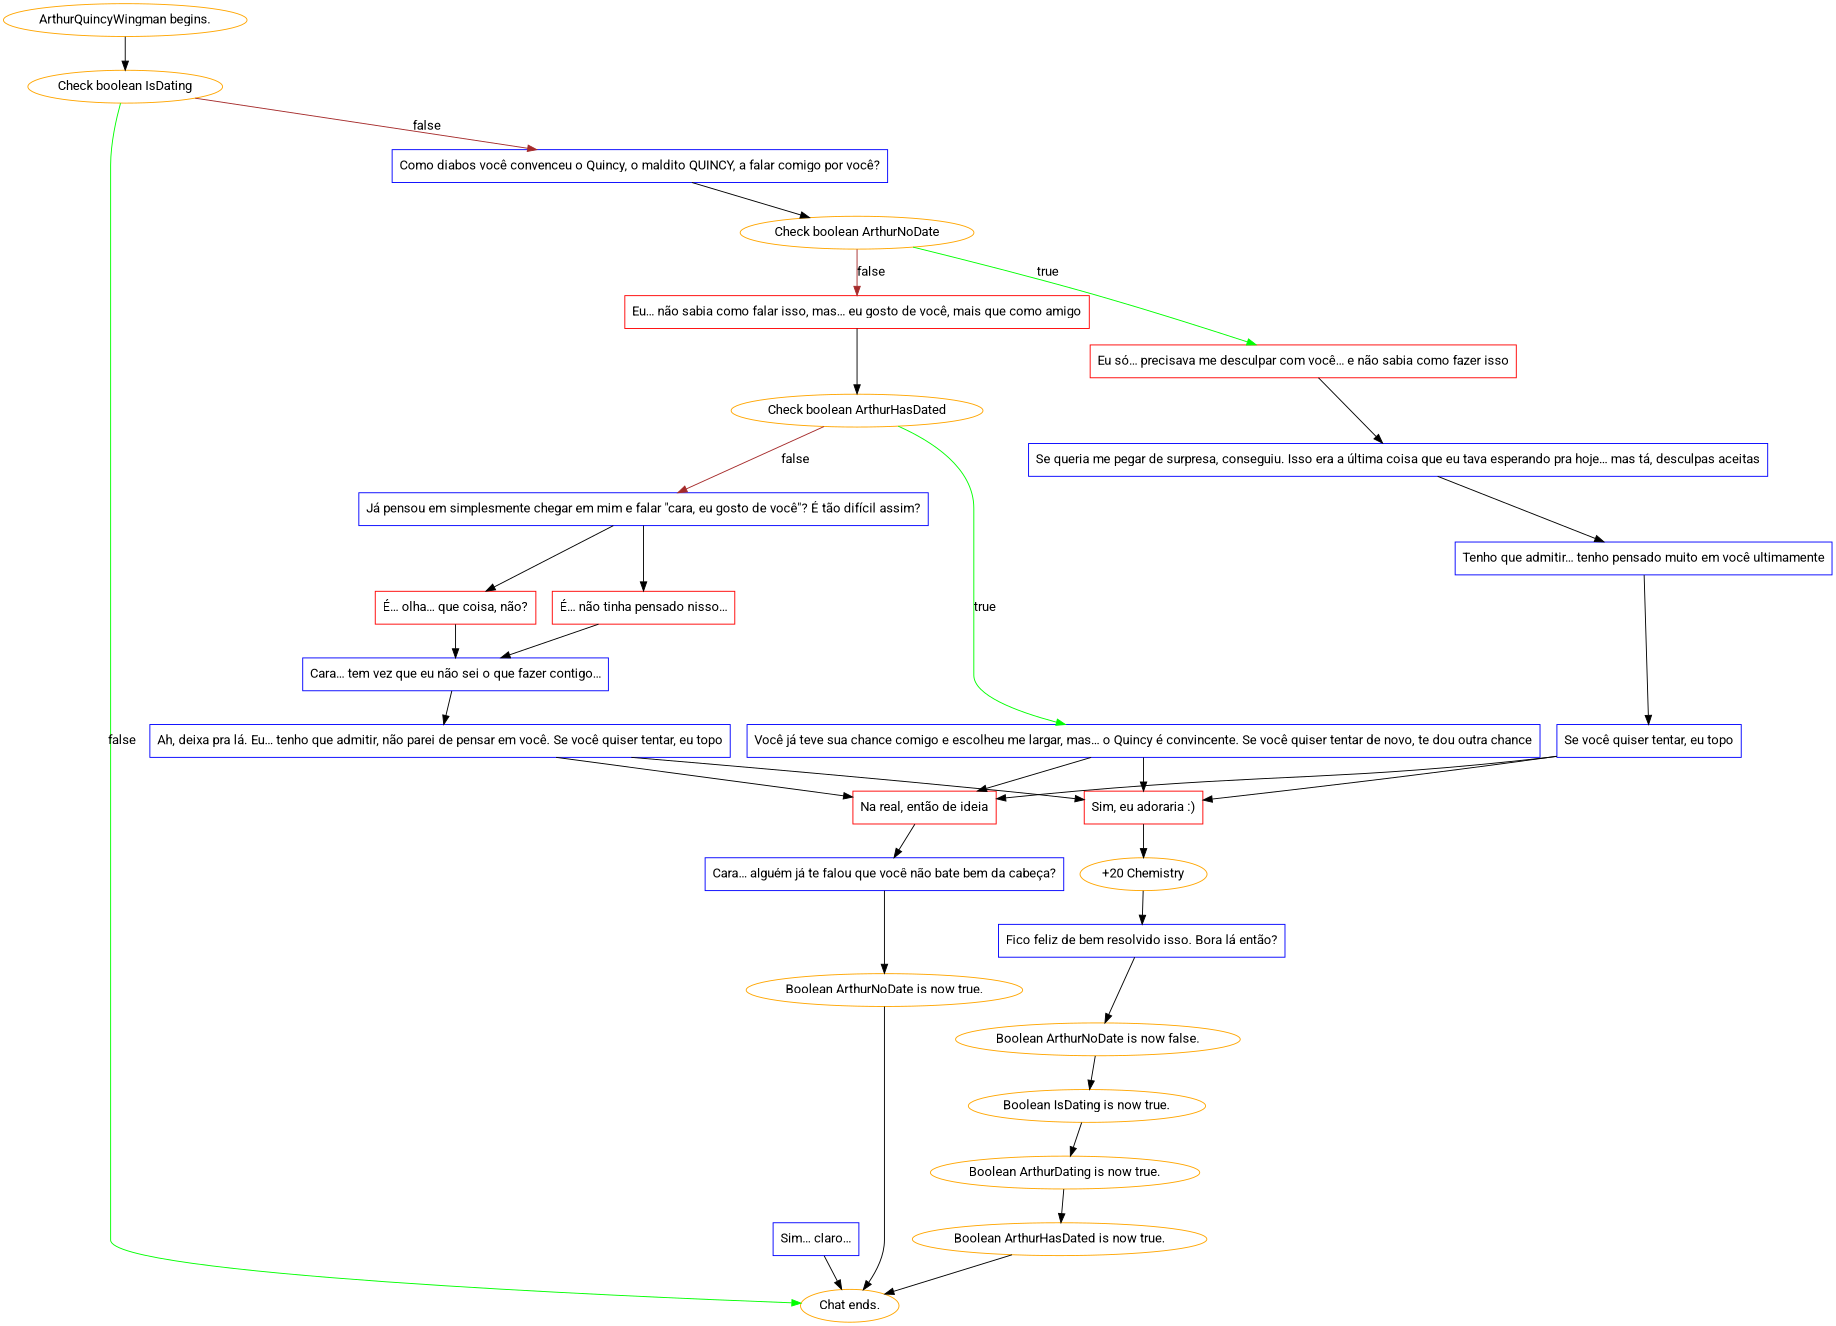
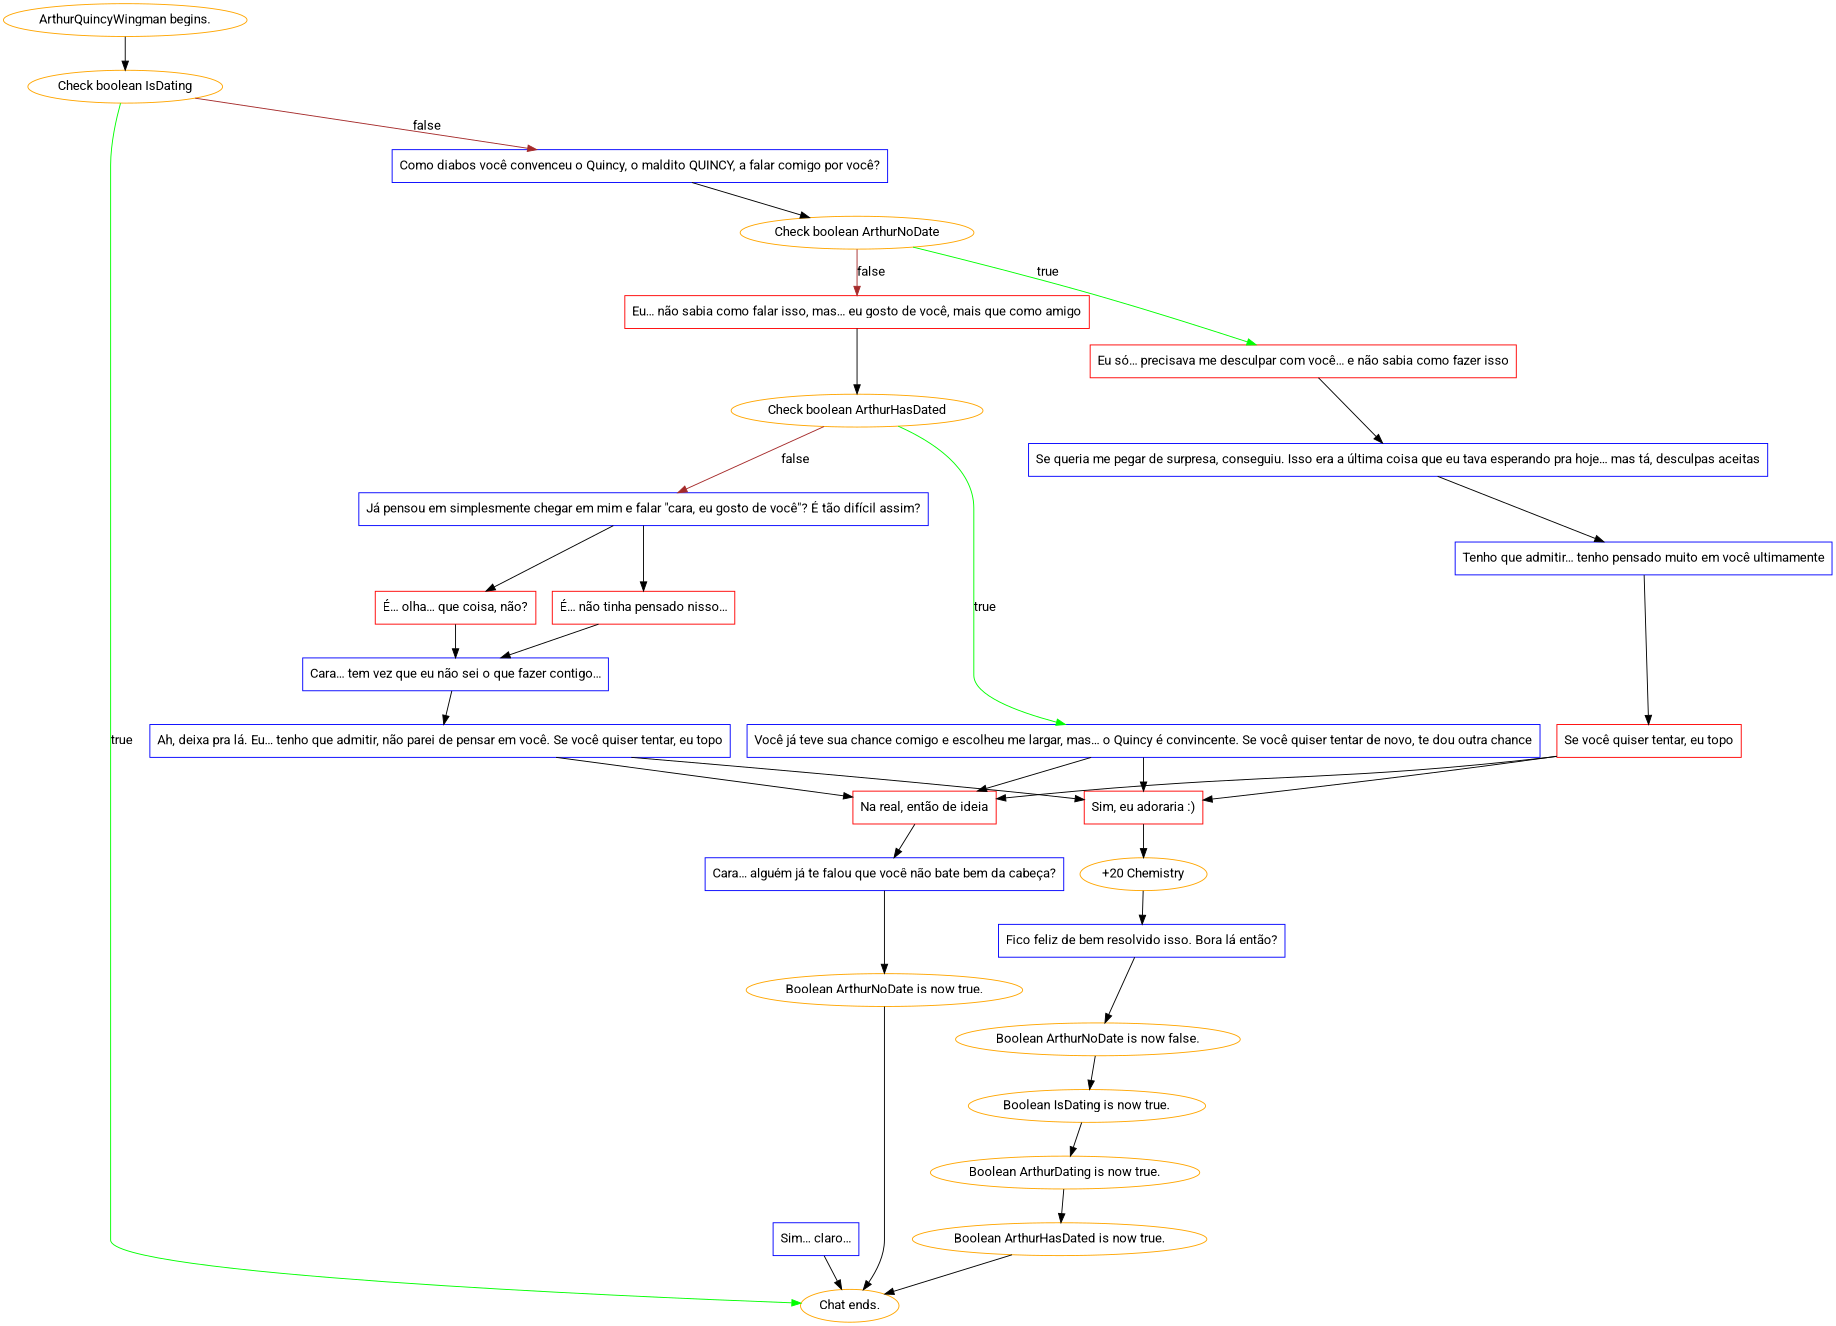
edge "Check boolean IsDating" -> "Chat ends.": label "false" -> "true"
node "Se você quiser tentar, eu topo": color blue -> red
